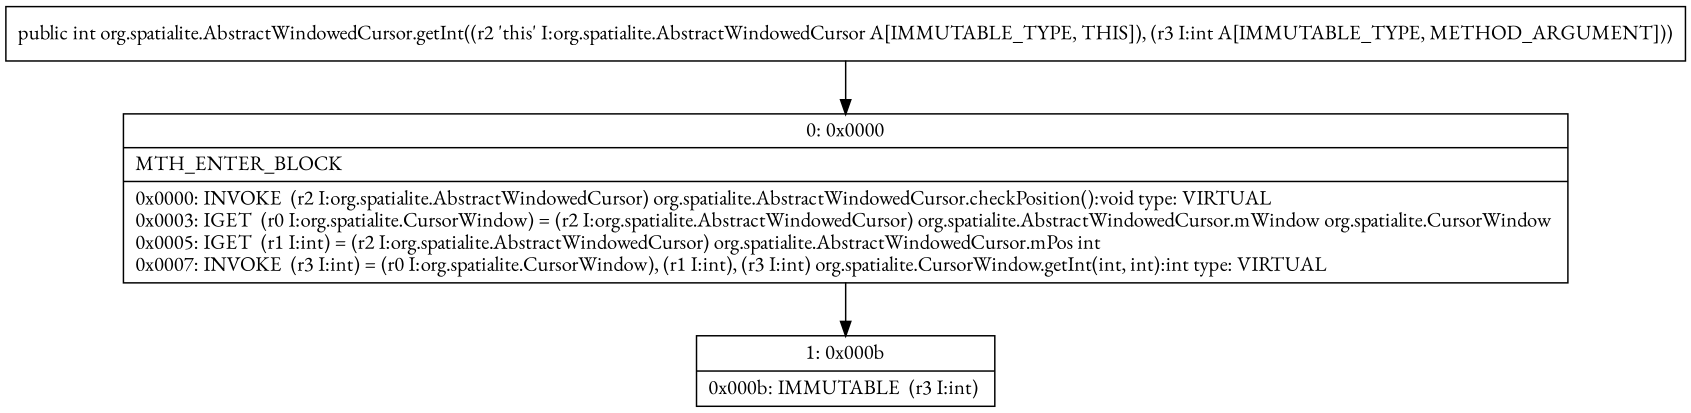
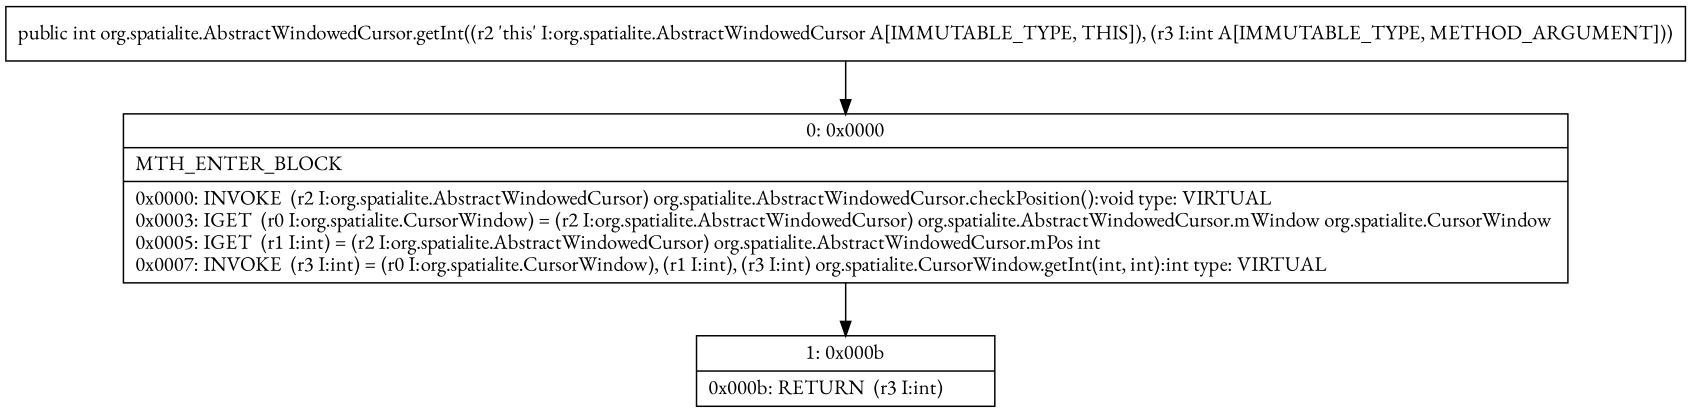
node "1: 0x000b": text "0x000b: IMMUTABLE  (r3 I:int)" -> "0x000b: RETURN  (r3 I:int)"
